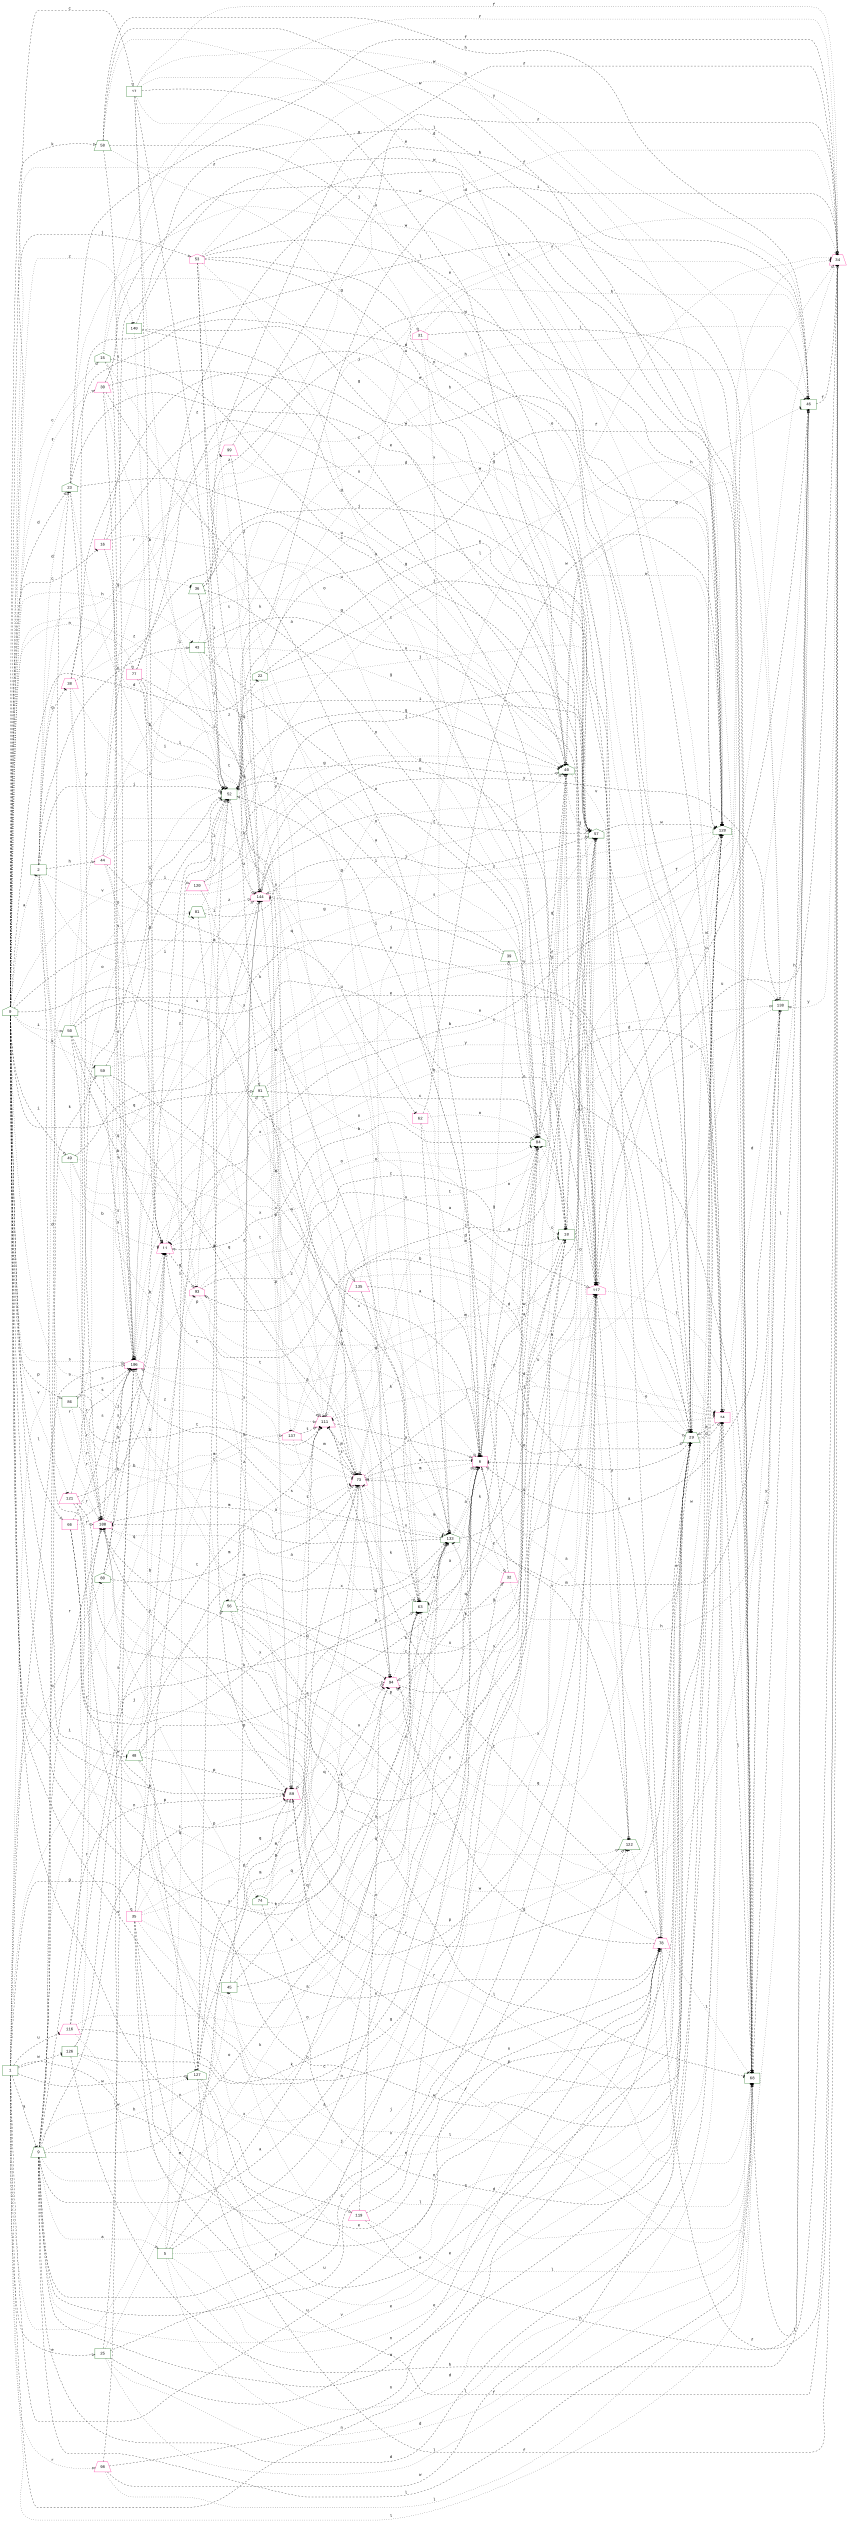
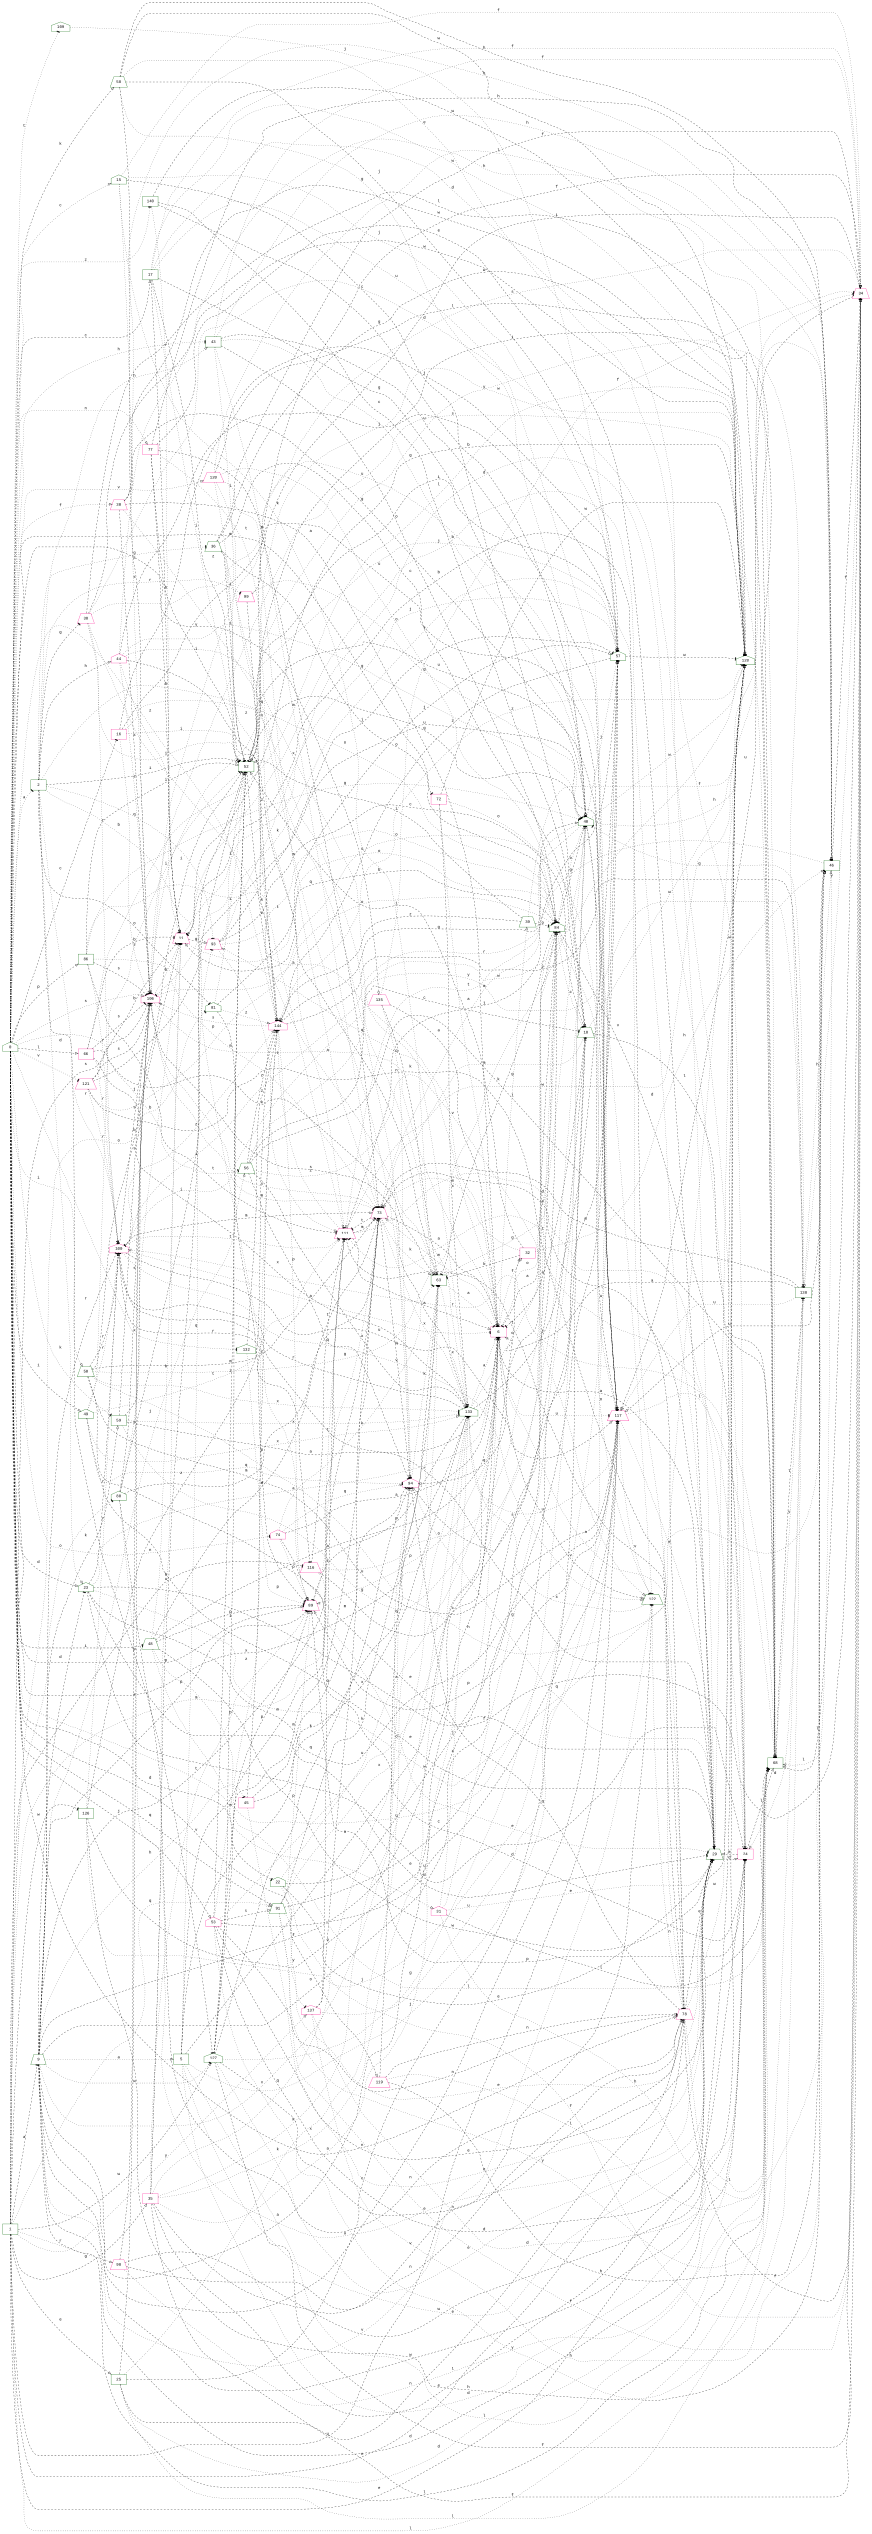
node "109": added
edge "0" -> "31": label "f" -> "m"
edge "140" -> "11": label "b" -> "r"
edge "2" -> "43": style dashed -> dotted
edge "2" -> "81": style dotted -> dashed
node "81": shape trapezium -> house
edge "15" -> "106": style dashed -> dotted
node "62": label "62" -> "72"
node "18": shape box -> trapezium
edge "46" -> "68": style dashed -> dotted
node "117": shape house -> trapezium
node "93": shape house -> trapezium
edge "91" -> "133": style dashed -> dotted
node "132": added
edge "117" -> "122": style dashed -> dotted
node "32": shape trapezium -> box
node "94": shape trapezium -> house
edge "116" -> "100": reversed
node "74": color darkgreen -> deeppink
edge "9" -> "63": now "9" -> "84"
node "45": color darkgreen -> deeppink
edge "80" -> "78": added, label "n"
